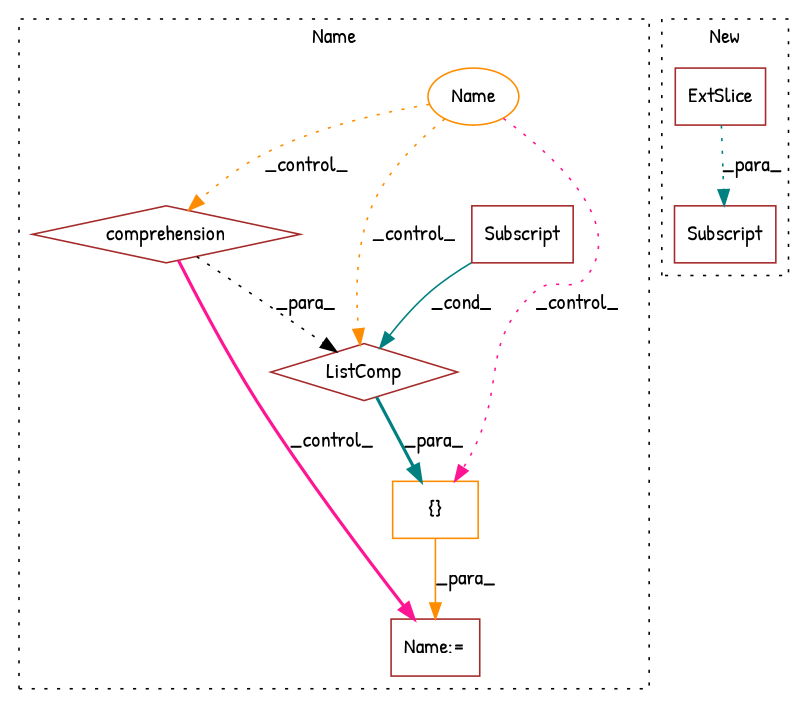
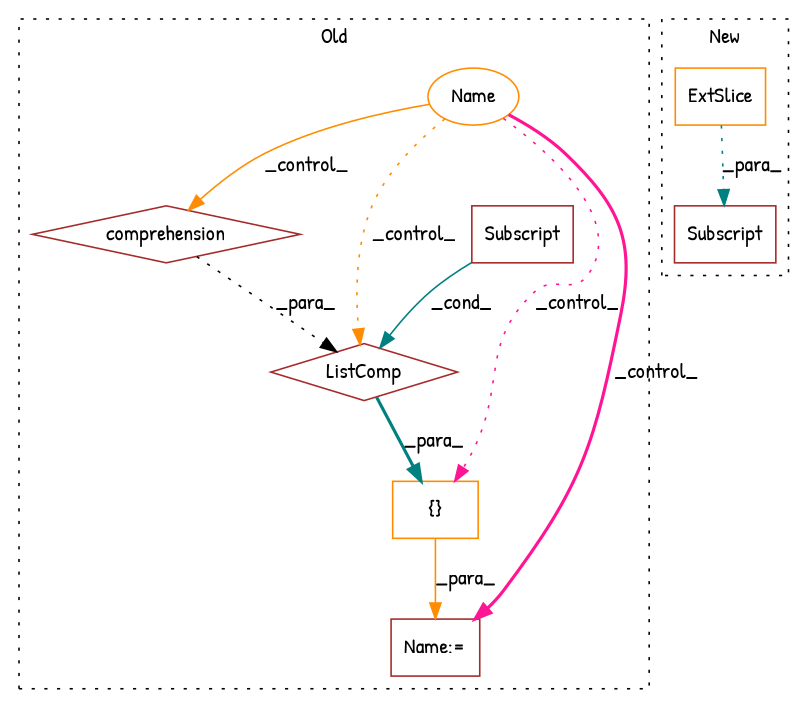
cluster "Name": label "Name" -> "Old"
node "ExtSlice": color brown -> darkorange
edge "Name" -> "comprehension": style dotted -> solid
edge "comprehension" -> "Name:=": now "Name" -> "Name:="
